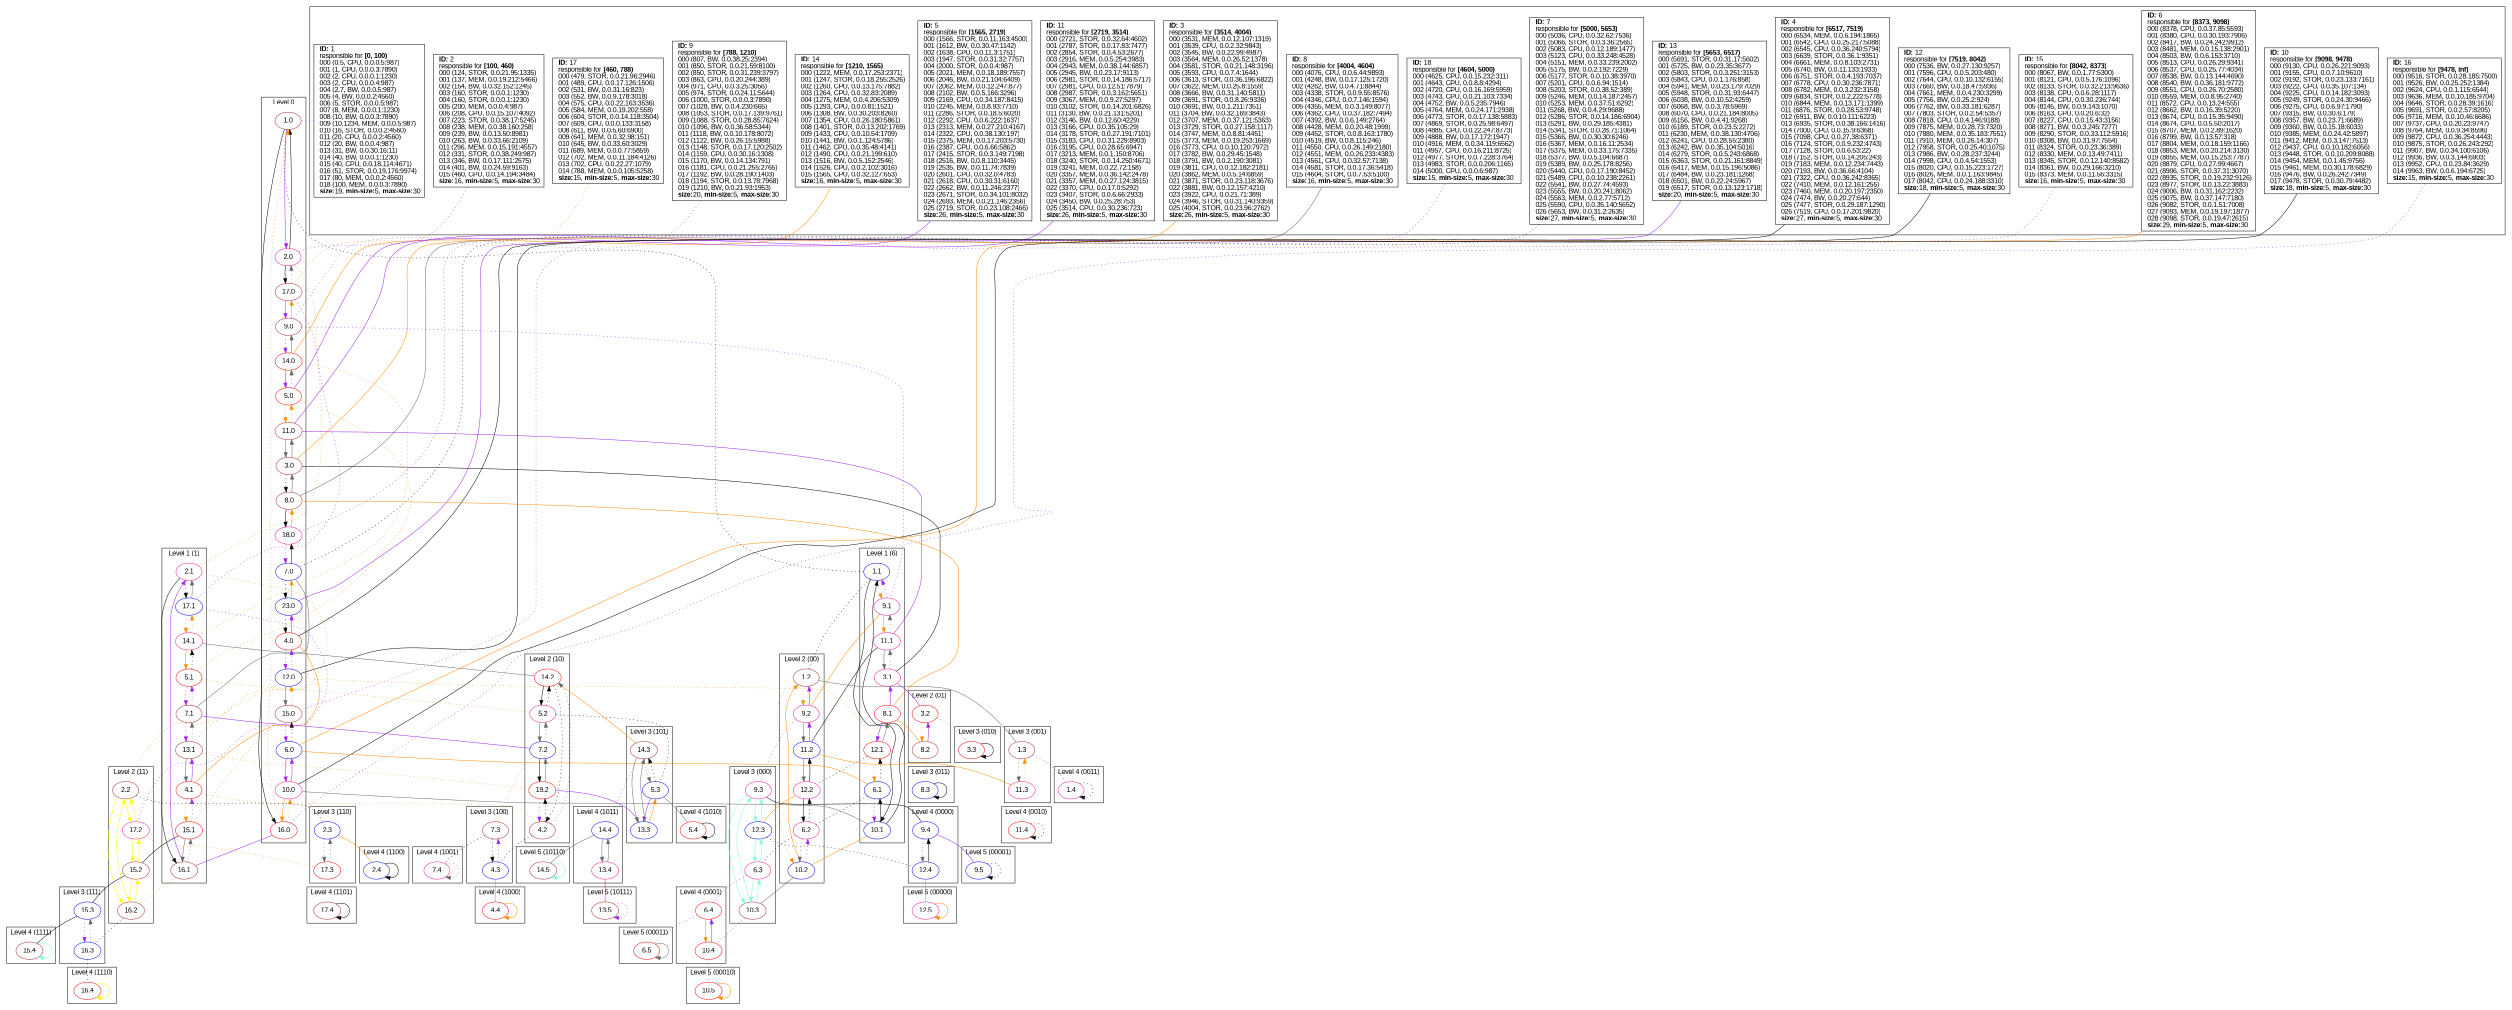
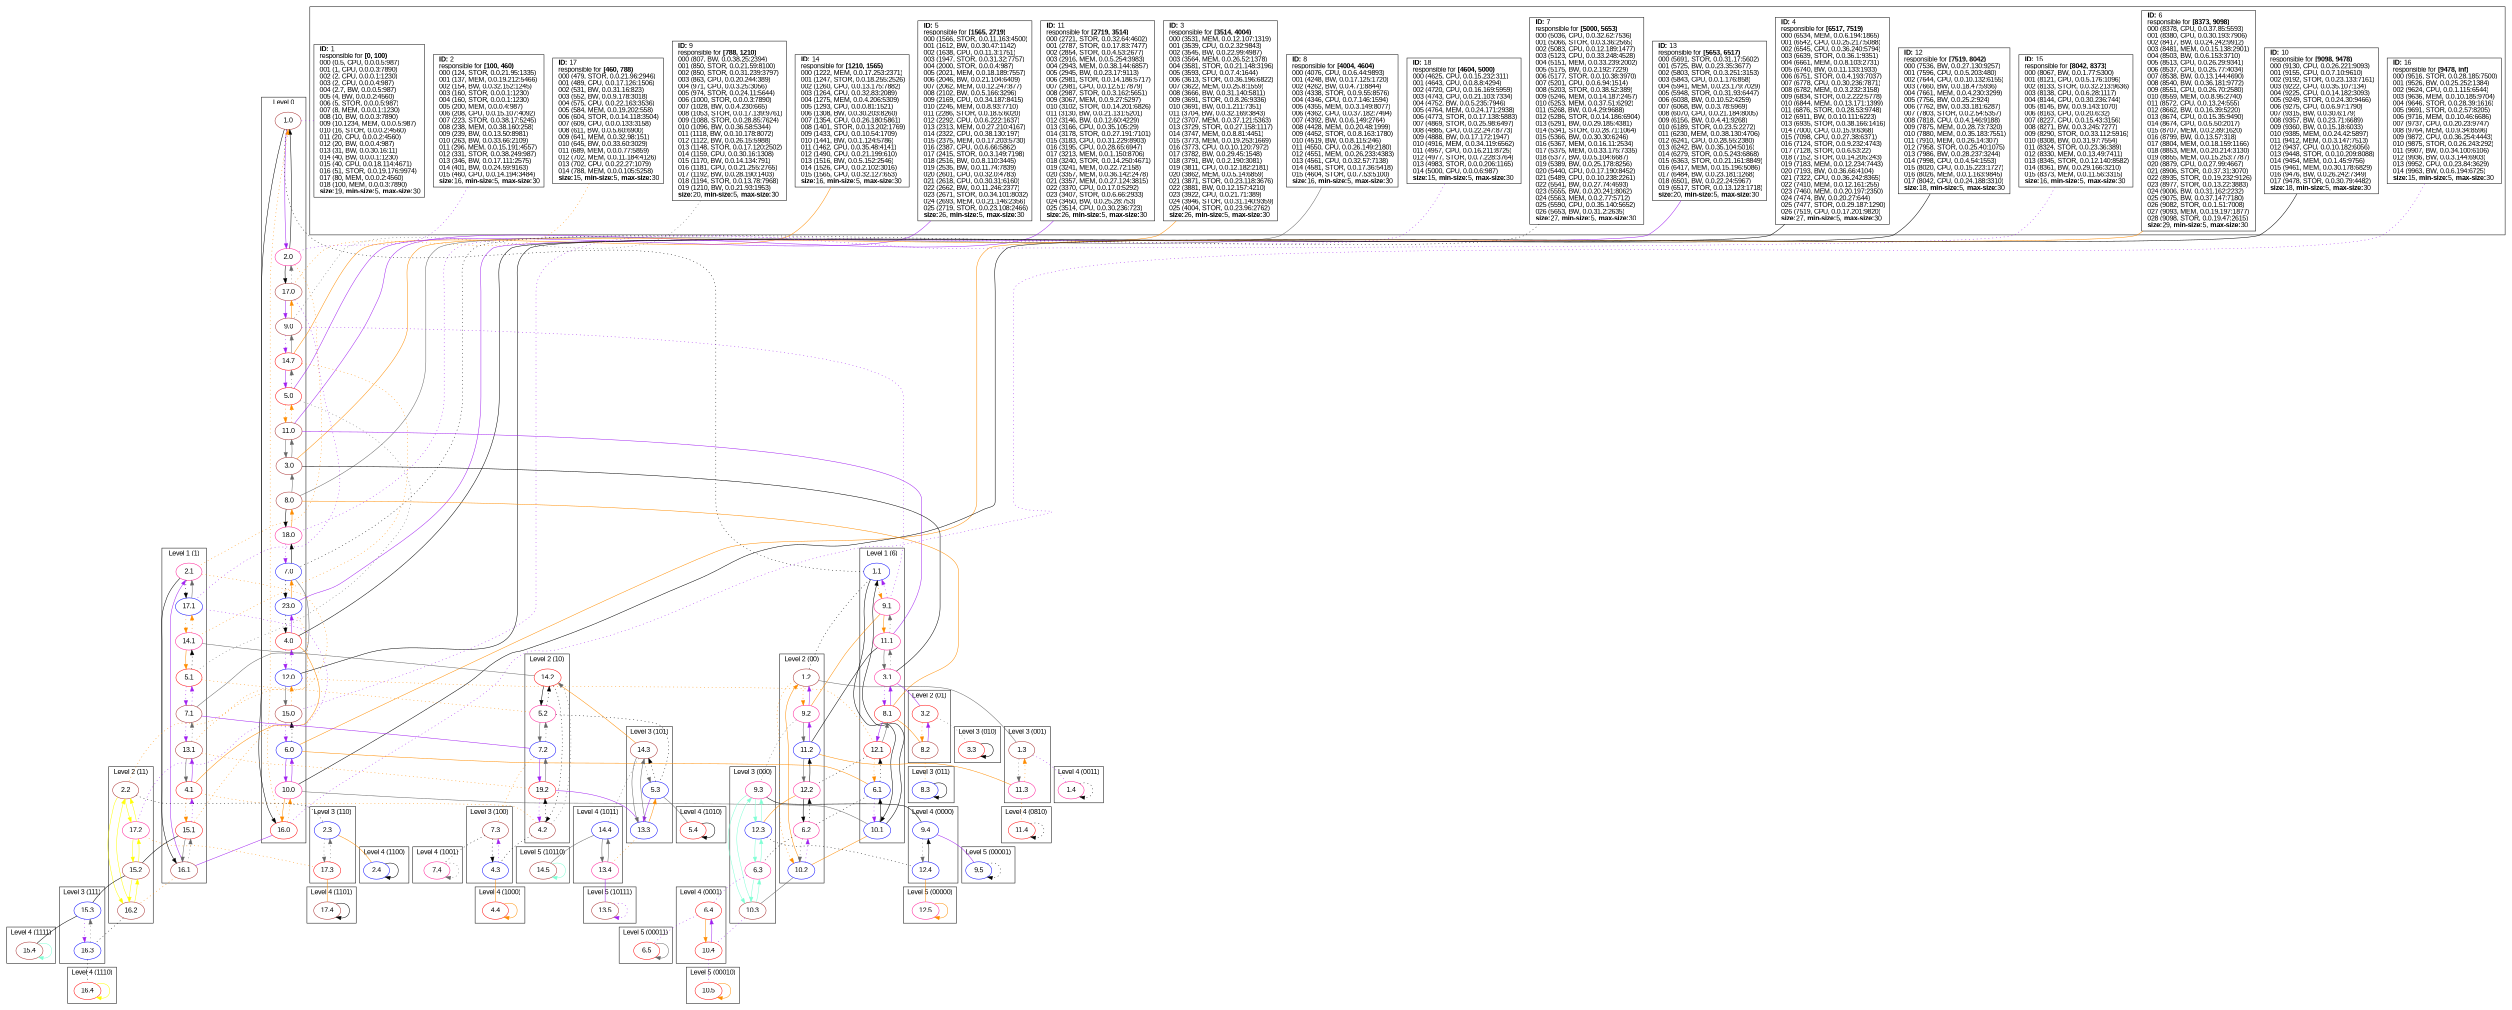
node "14.0": label "14.0" -> "14.7"
edge "3.0" -> "8.0": removed
edge "5.0" -- "5.1": color darkorange -> gray40
edge "3.1" -> "8.1": added
edge "7.2" -> "19.2": color black -> purple
cluster "Level 4 (0010)": label "Level 4 (0010)" -> "Level 4 (0810)"
edge "17.3" -- "17.4": added
